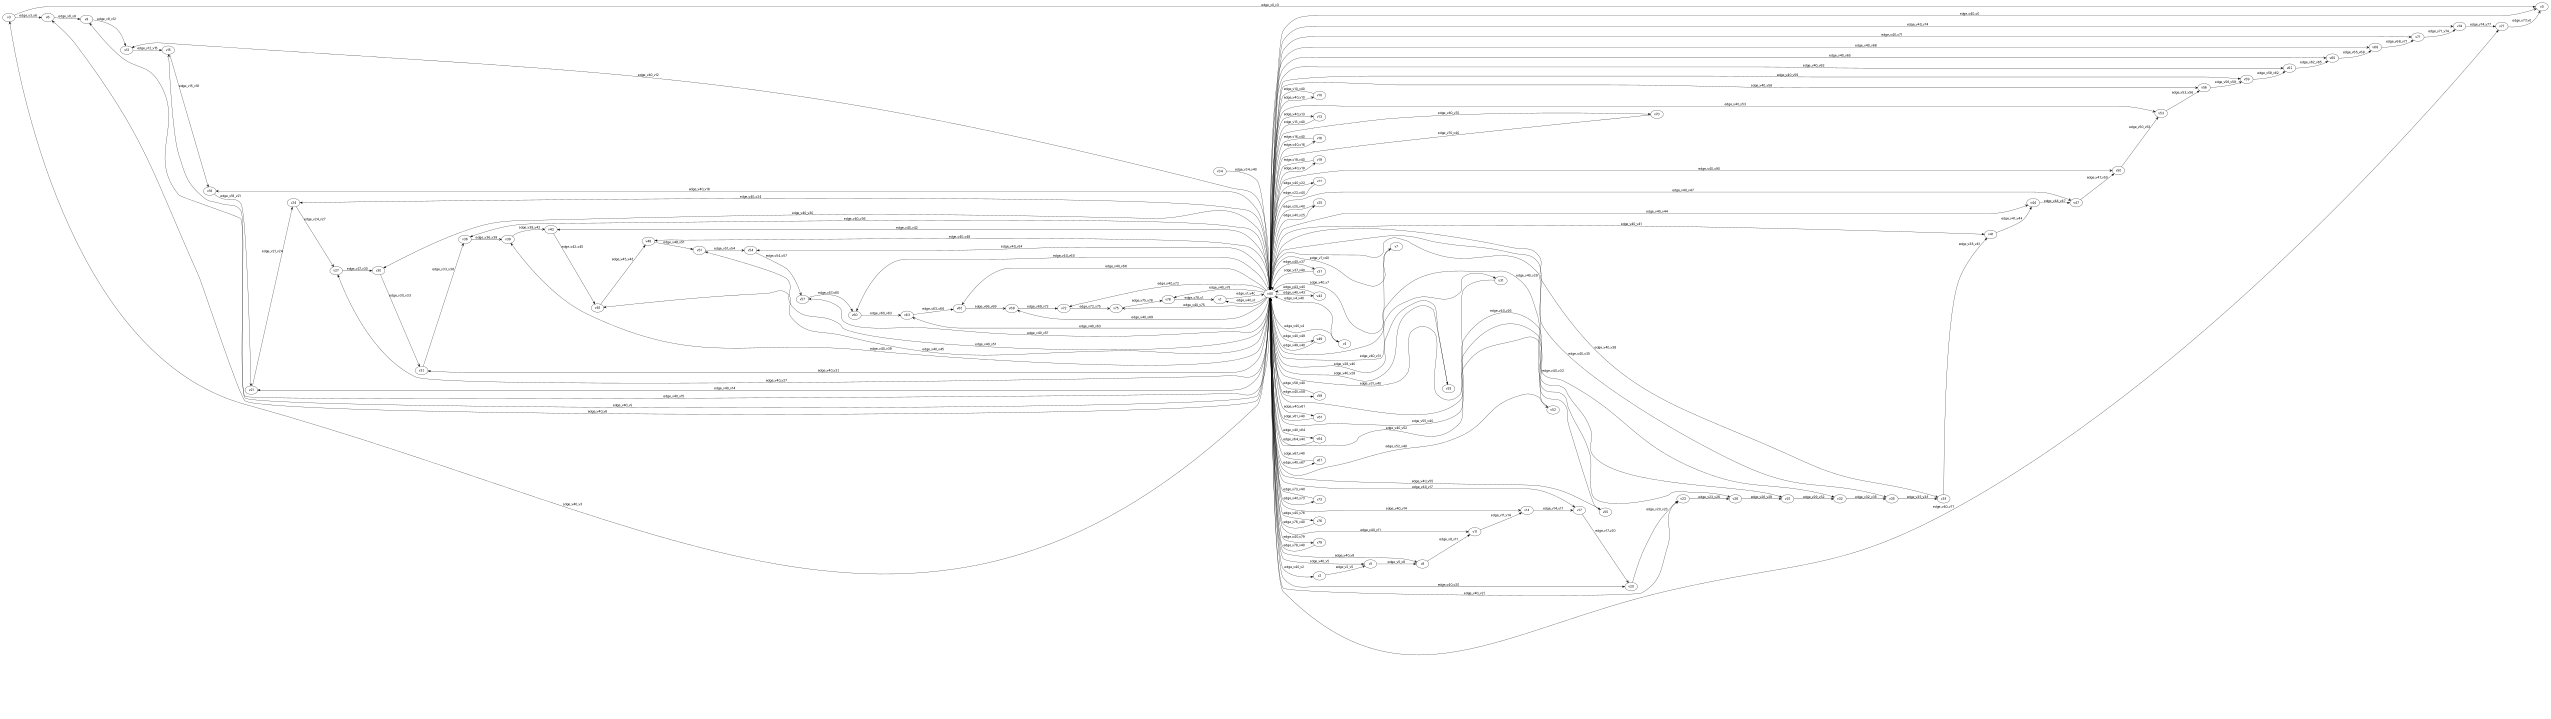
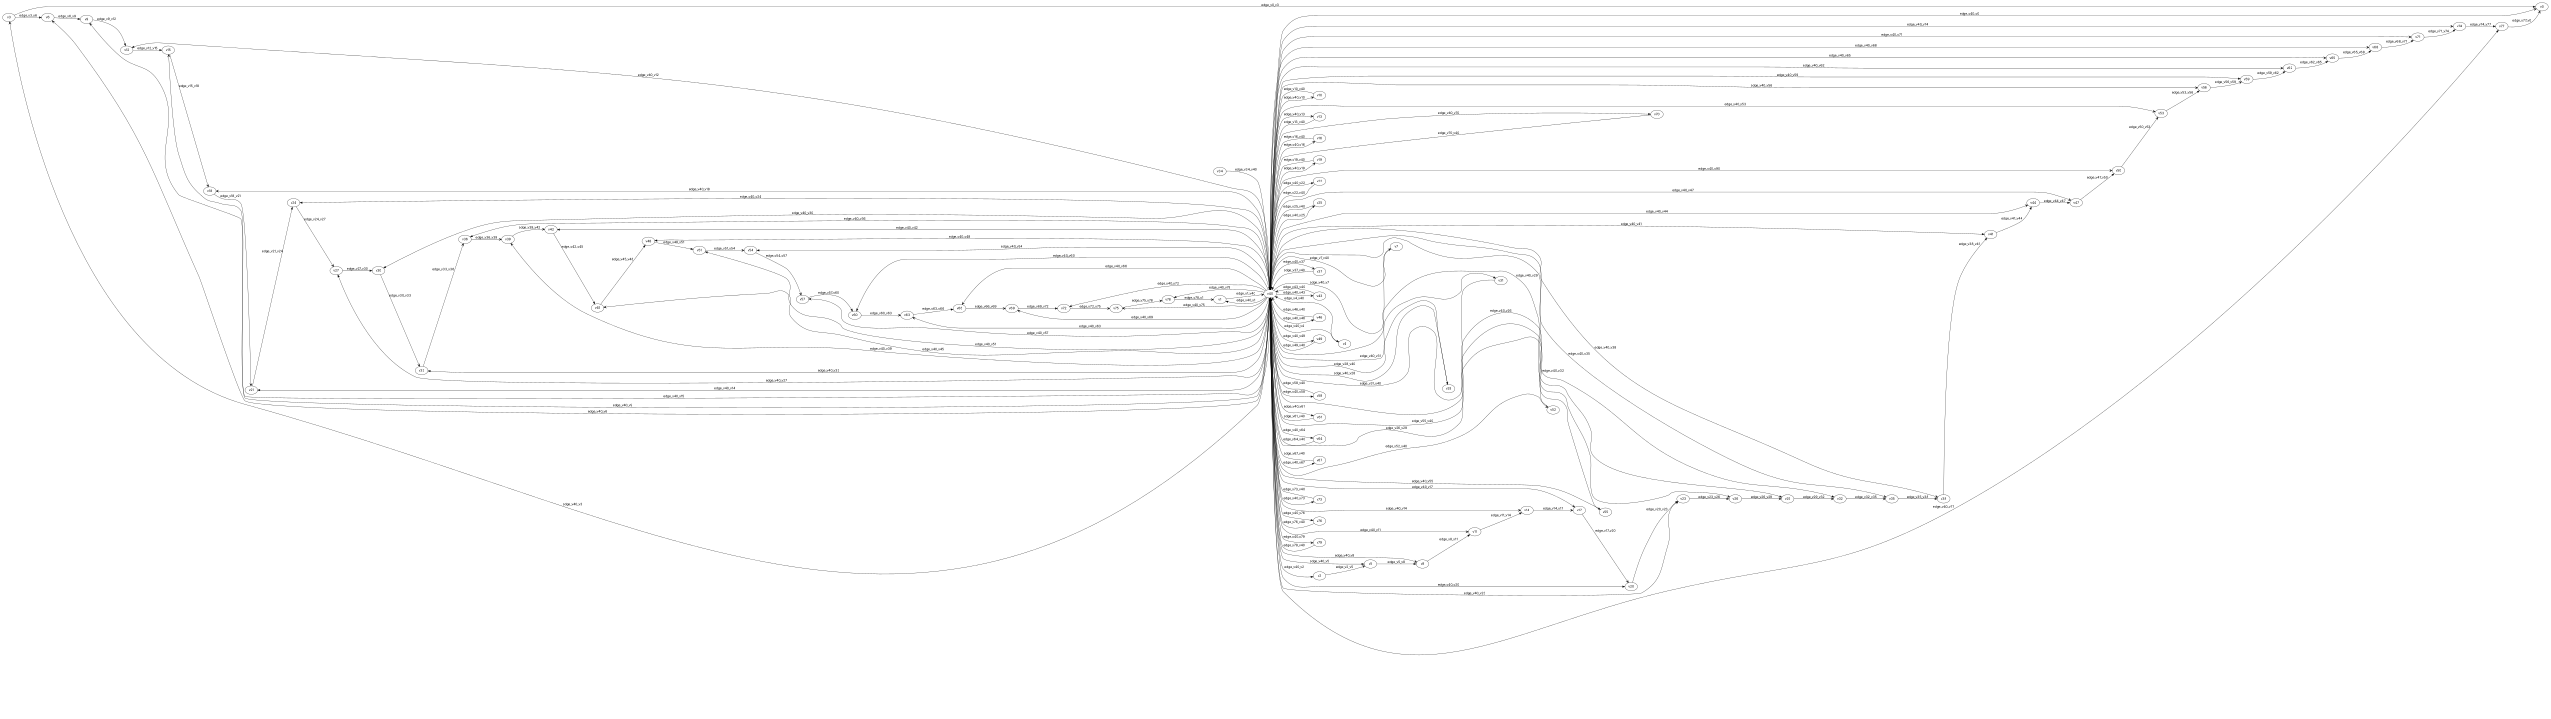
node "v46": added
edge "v40" -> "v52": label "edge_v40_v52" -> "edge_v26_v29"
